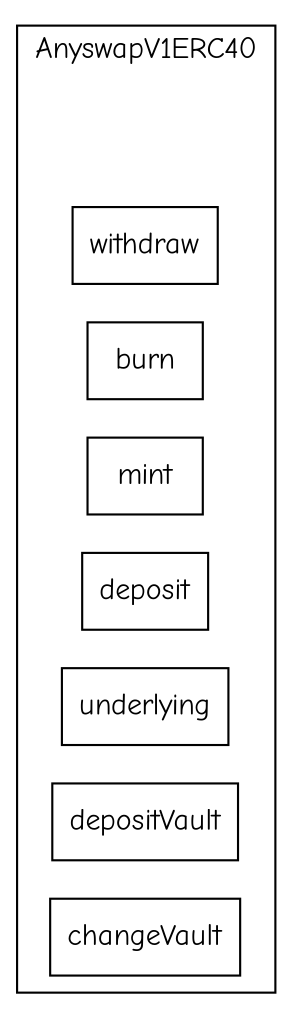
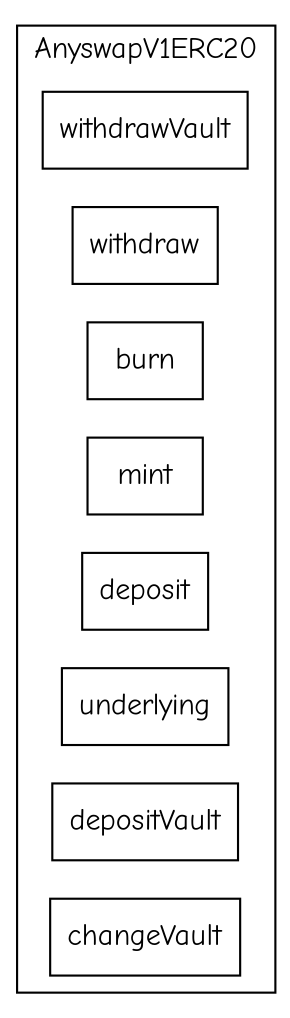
cluster "AnyswapV1ERC40": label "AnyswapV1ERC40" -> "AnyswapV1ERC20"
node "withdrawVault": added
